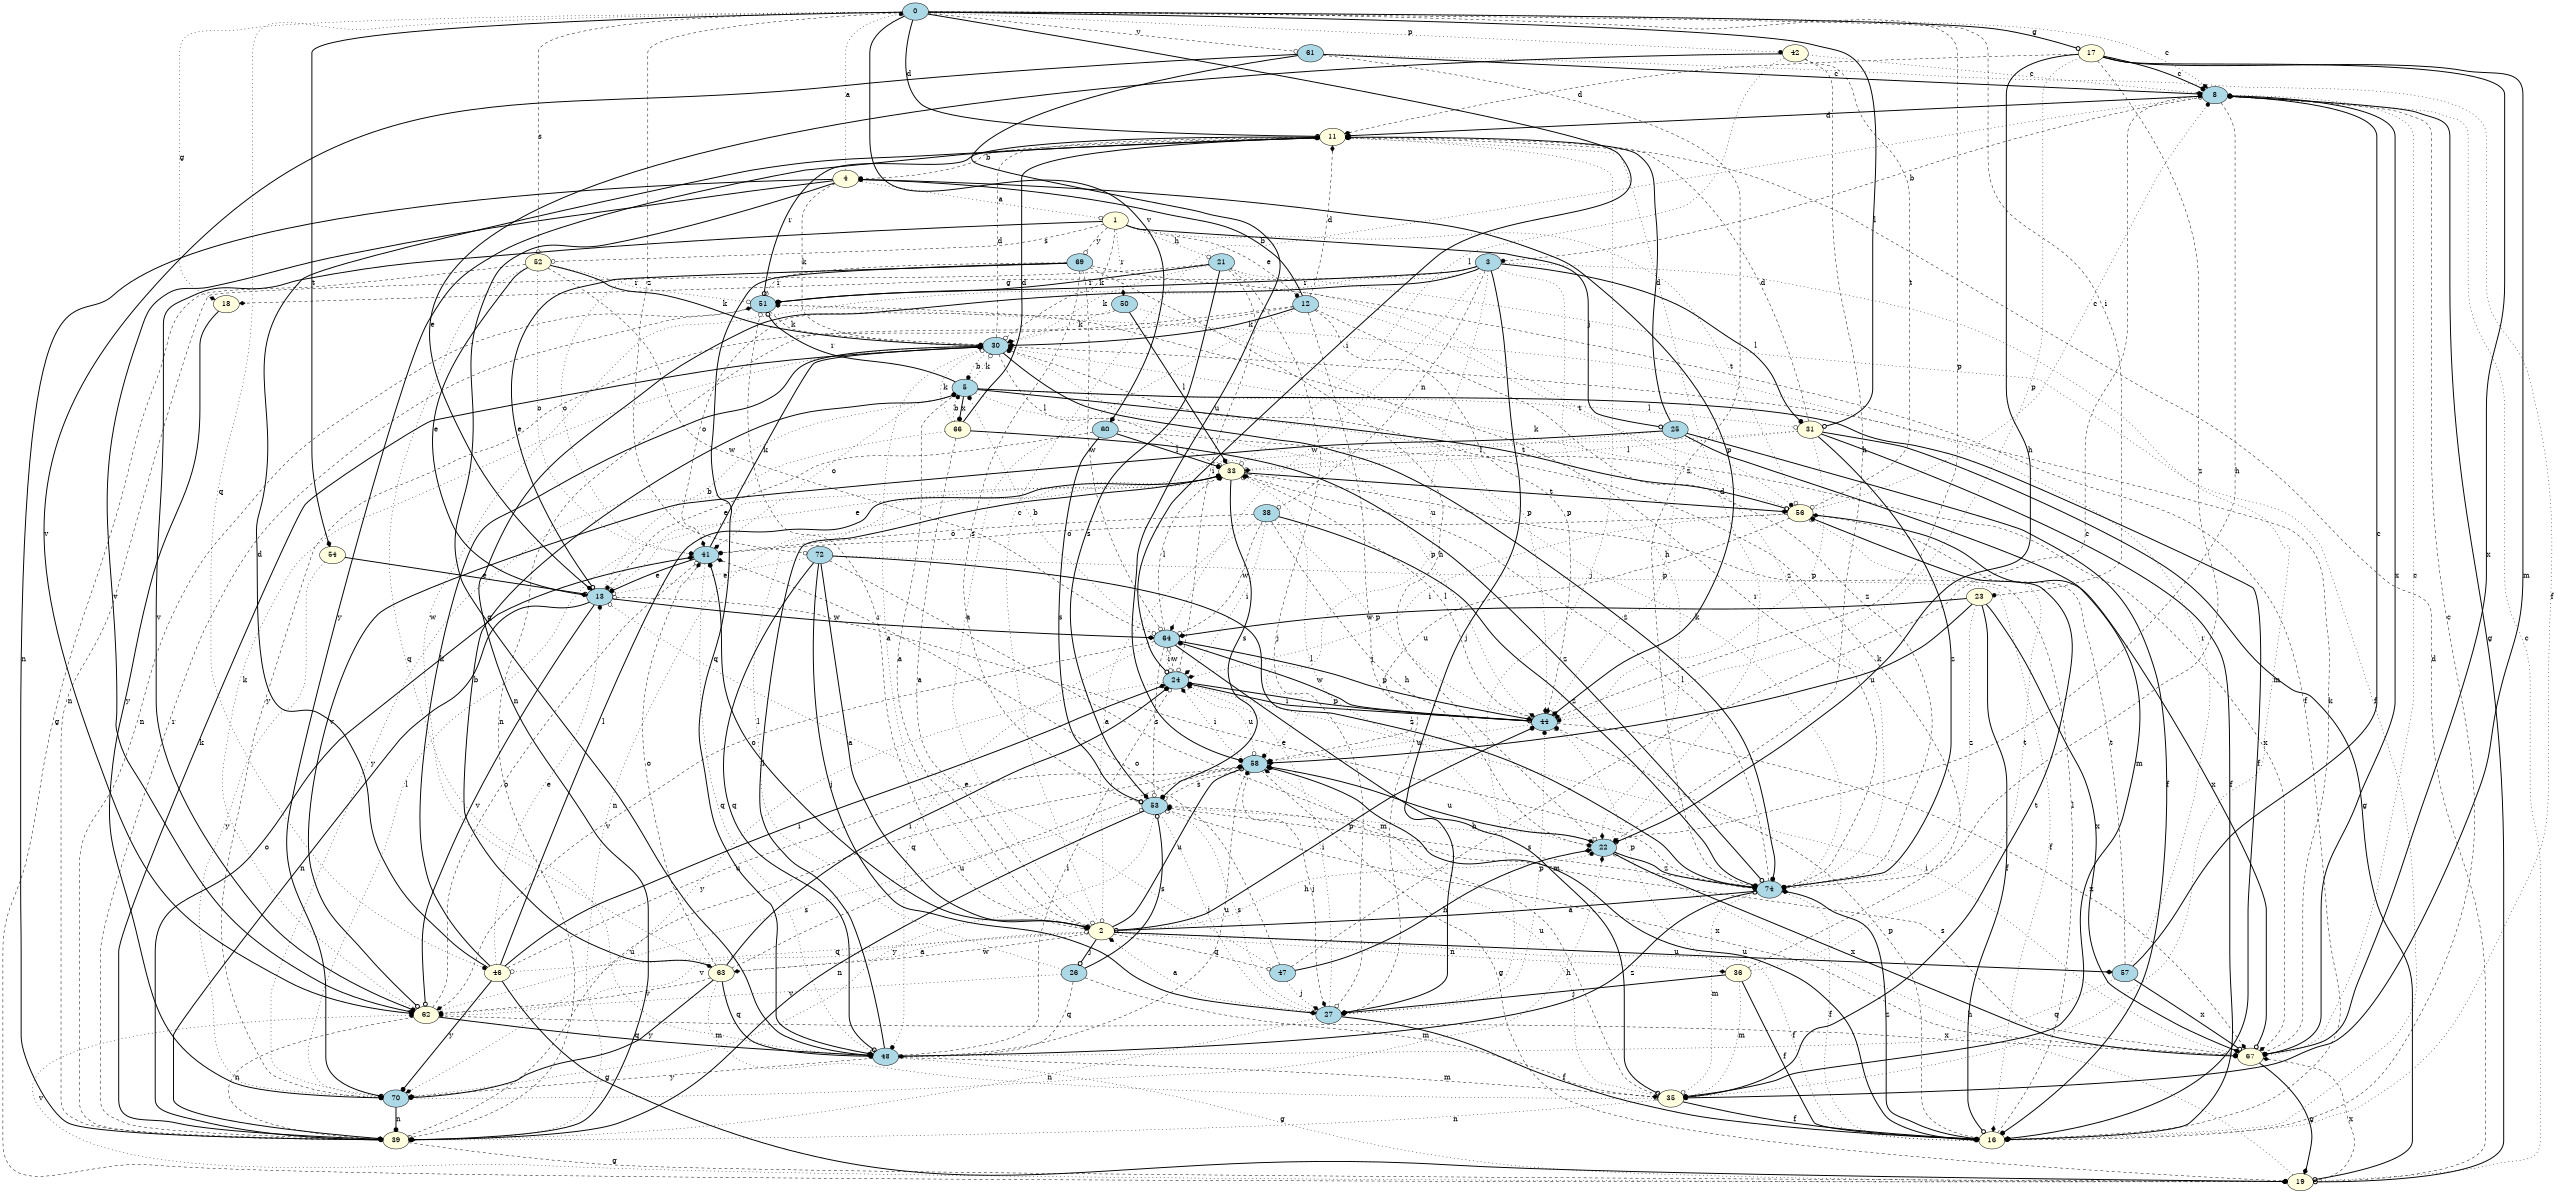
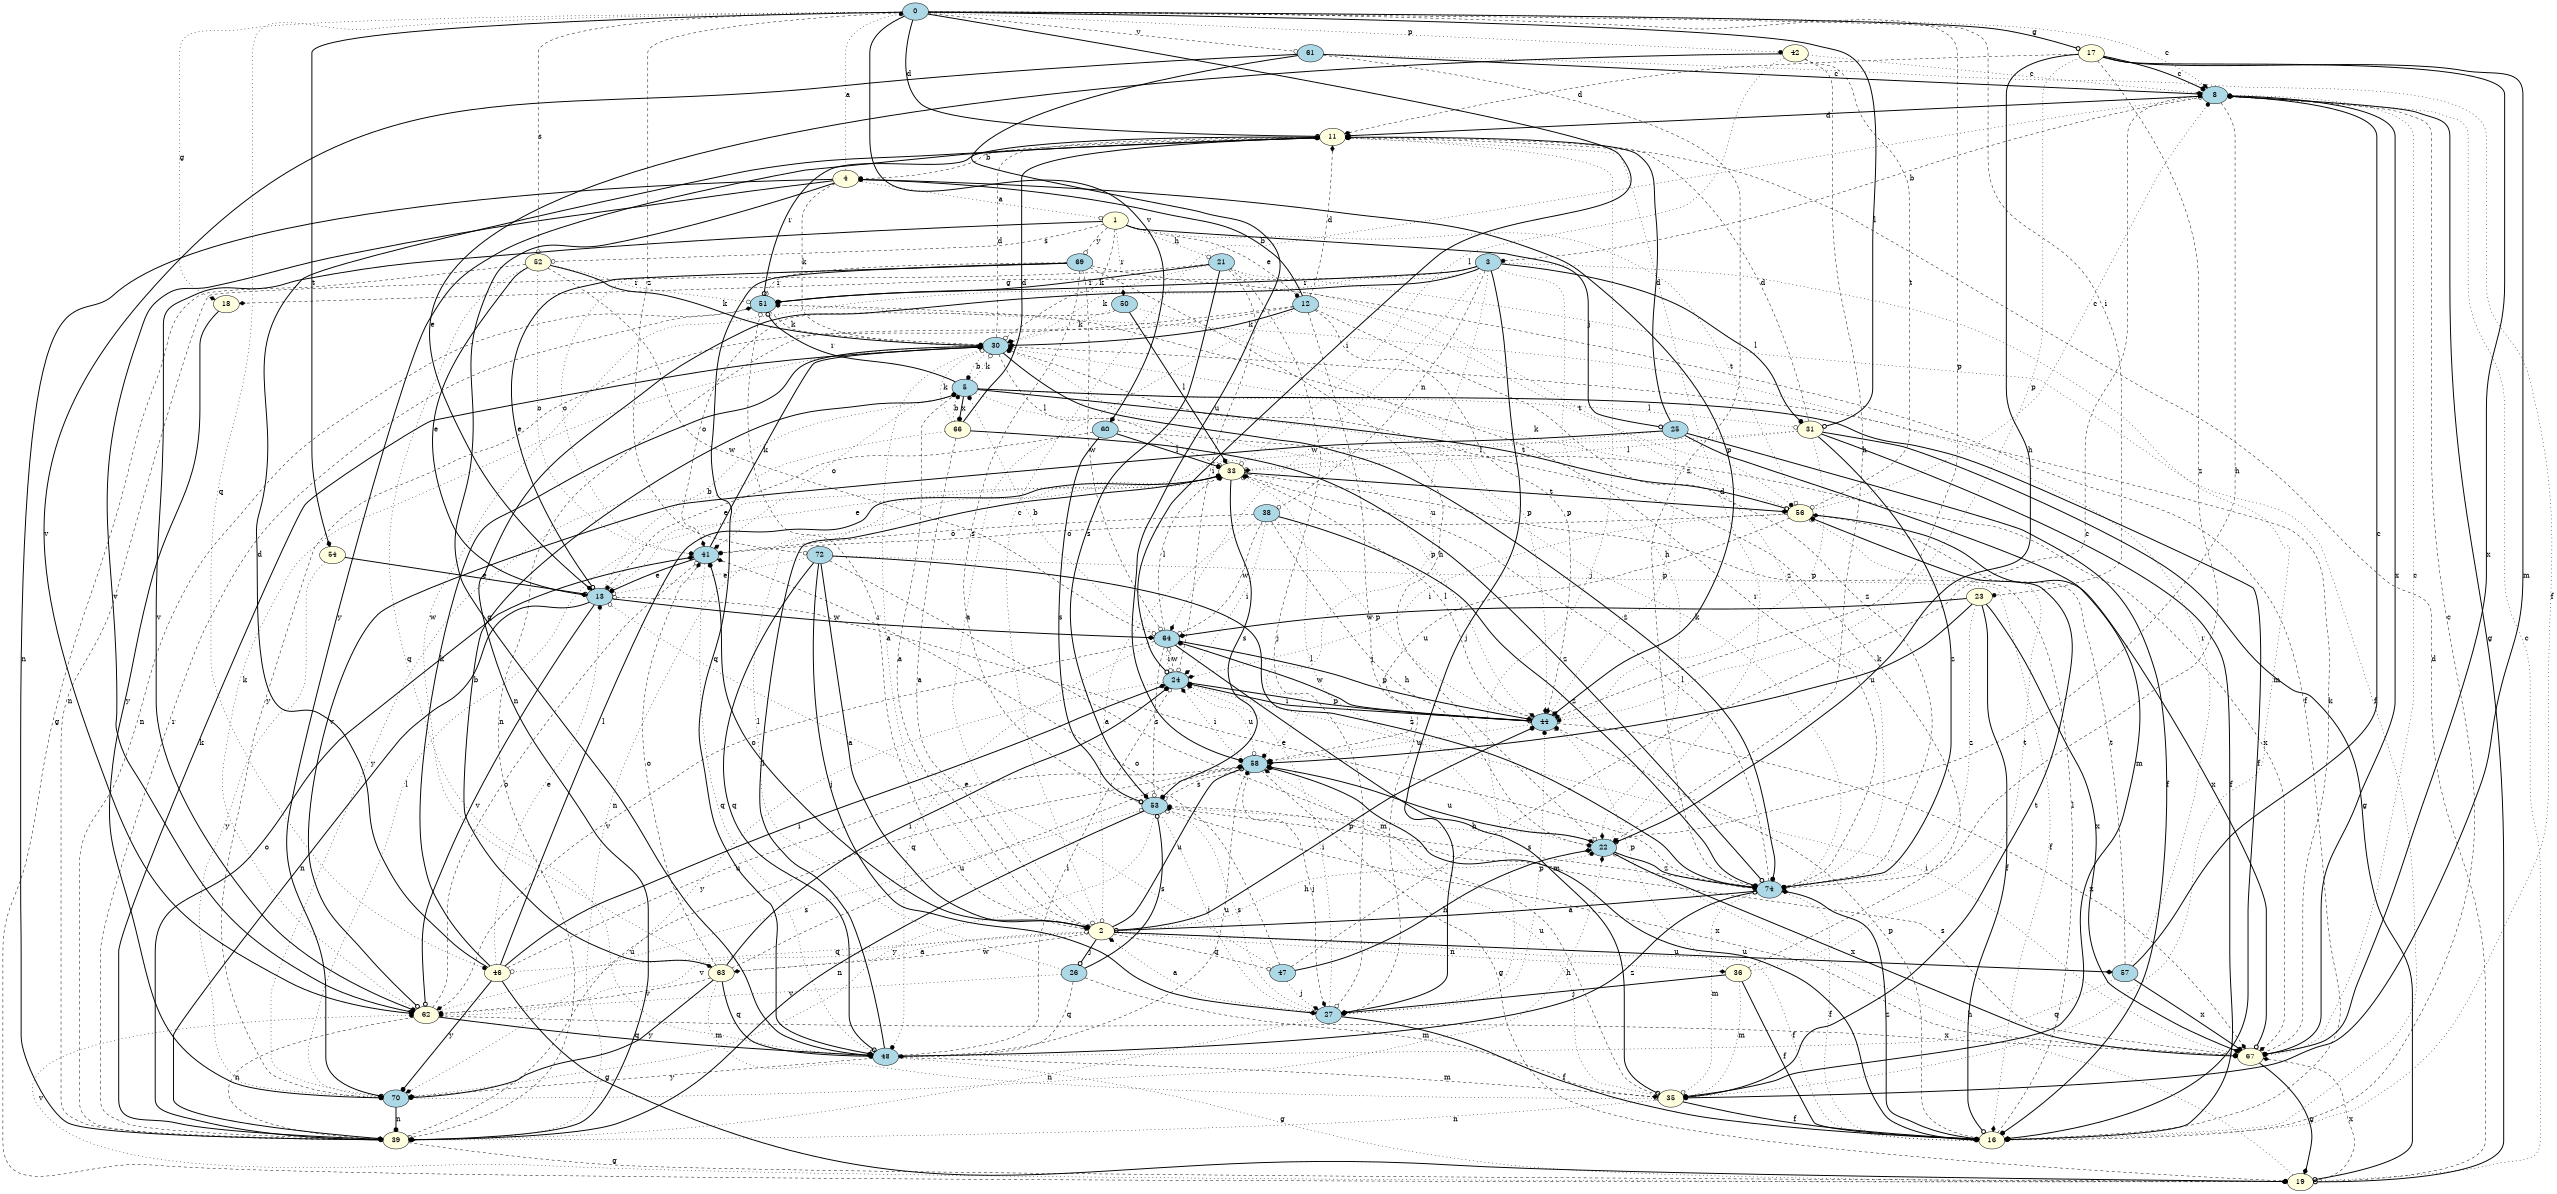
edge "57" -> "67": arrowhead odot -> dot
